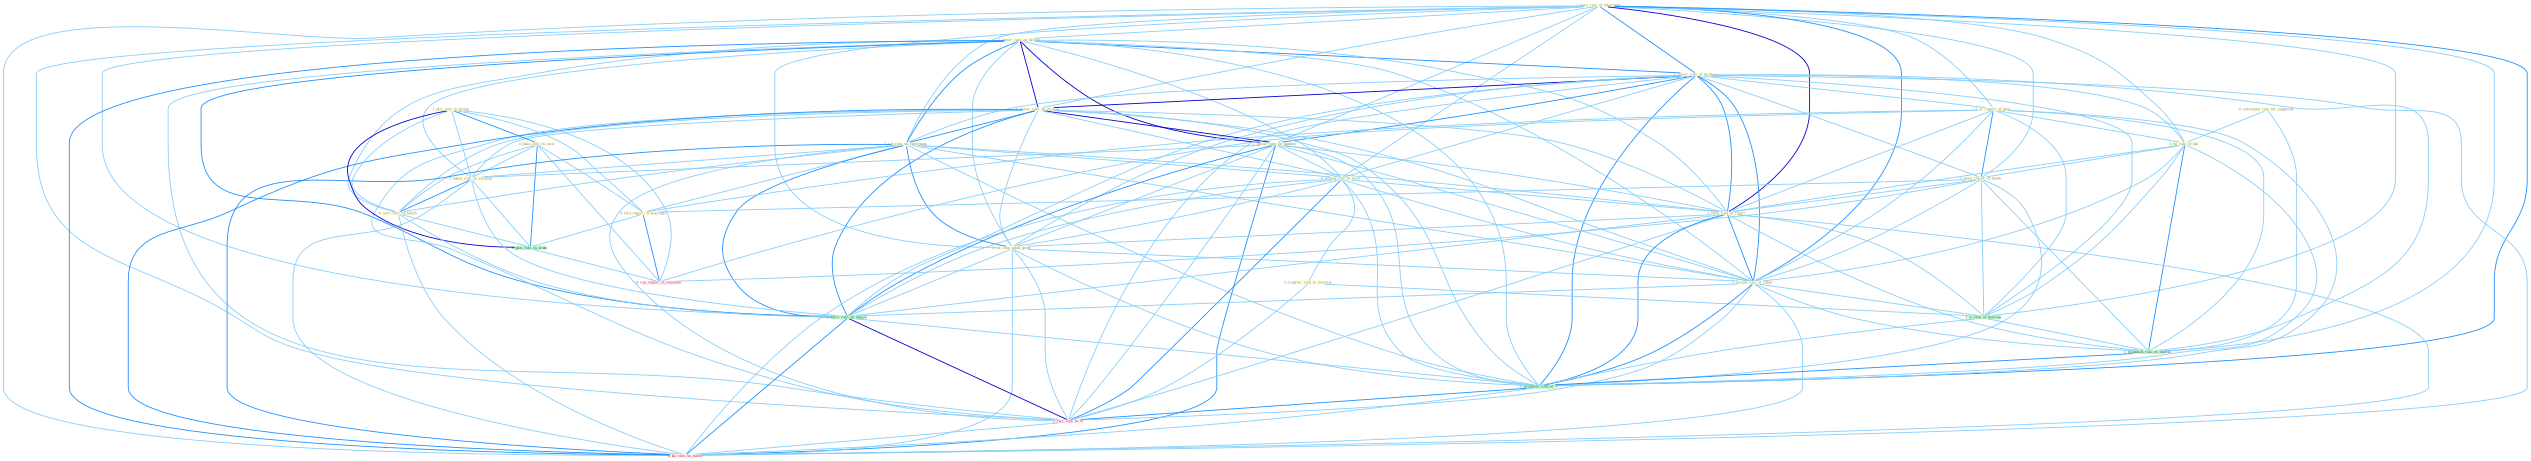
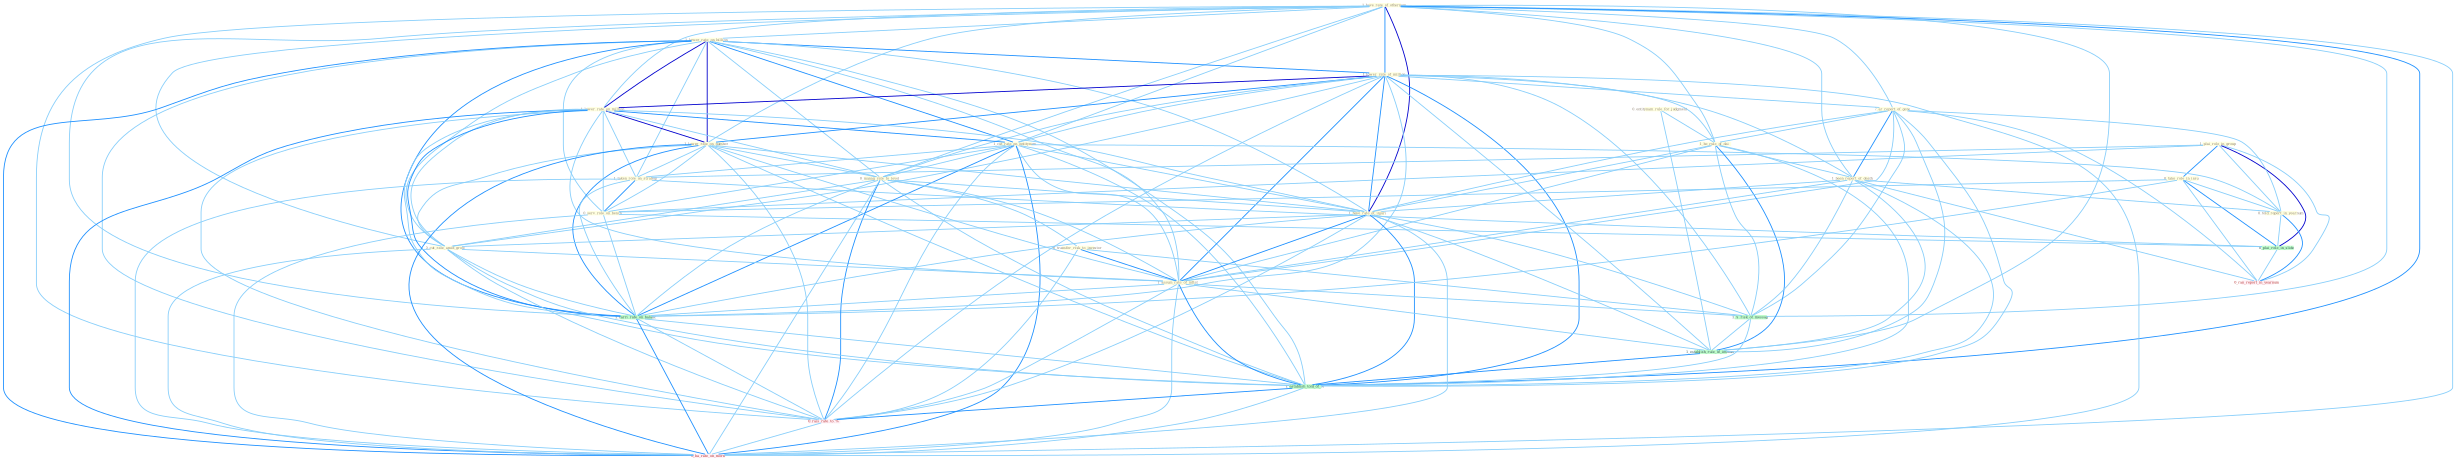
edge "1_have_rate_of_othernum" -- "1_assum_rate_of_inflat": now "0_transfer_risk_to_investor" -- "1_assum_rate_of_inflat"
edge "0_take_role_in_issu" -- "1_taken_role_on_strategi": now "0_take_role_in_issu" -- "1_carri_rate_on_balanc"
edge "1_lower_rate_on_number" -- "0_serv_role_on_bench": added
edge "1_cut_rate_on_entitynam" -- "0_cut_rate_amid_grow": removed
edge "1_carri_rate_on_balanc" -- "0_rais_rate_to_%": color #0000cd -> #87cefa
